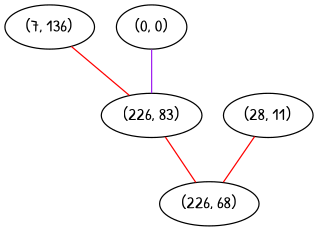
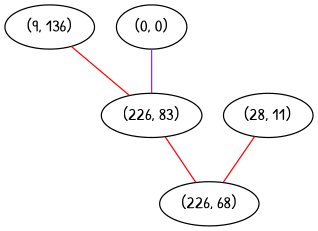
node "(7, 136)": label "(7, 136)" -> "(9, 136)"
